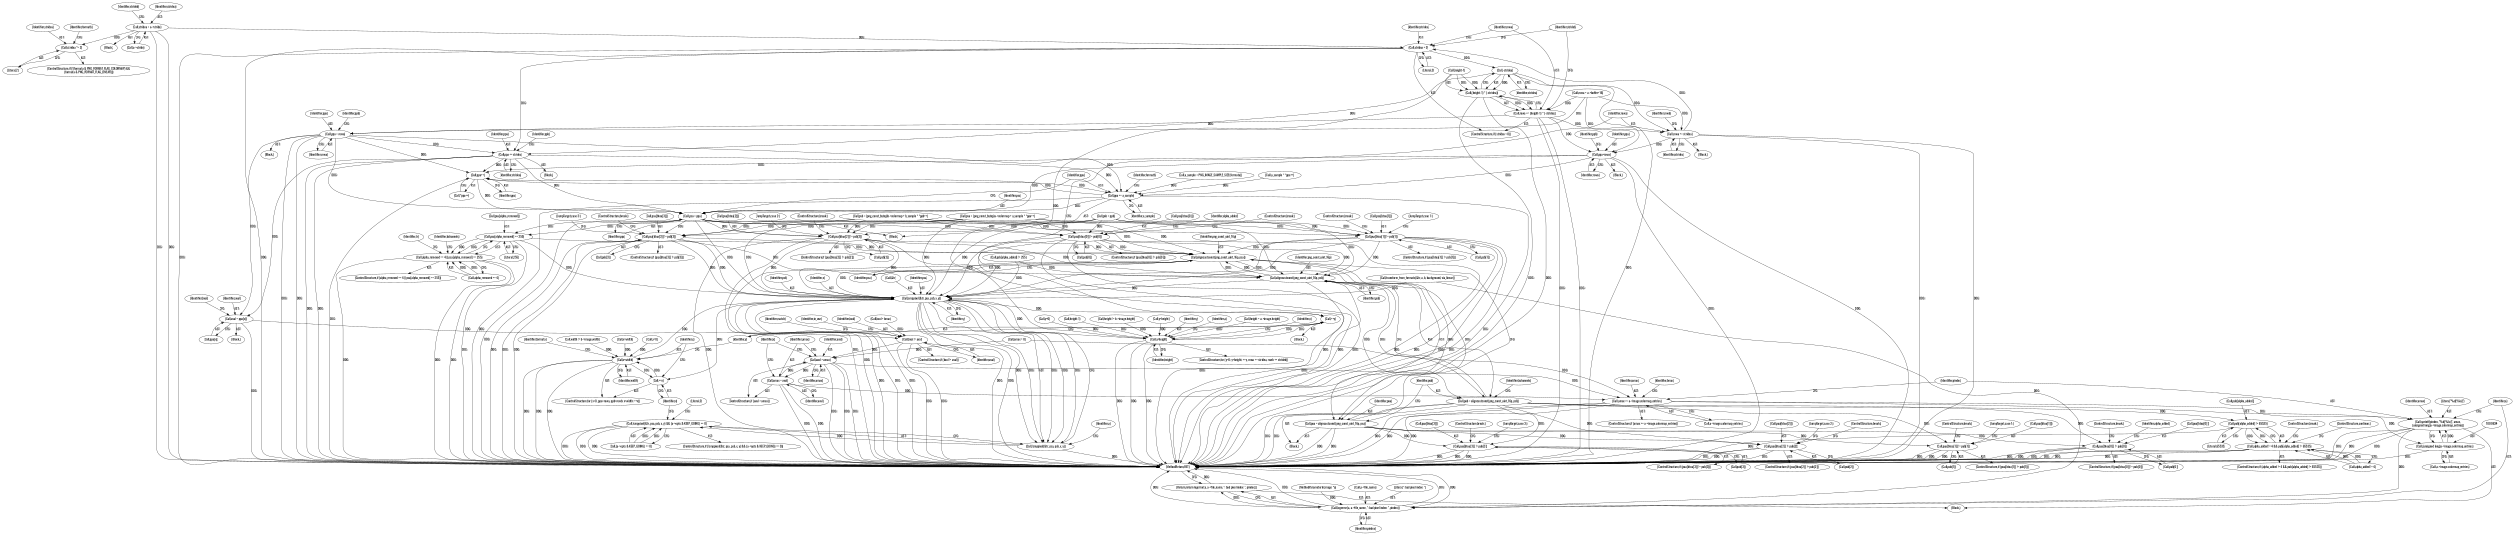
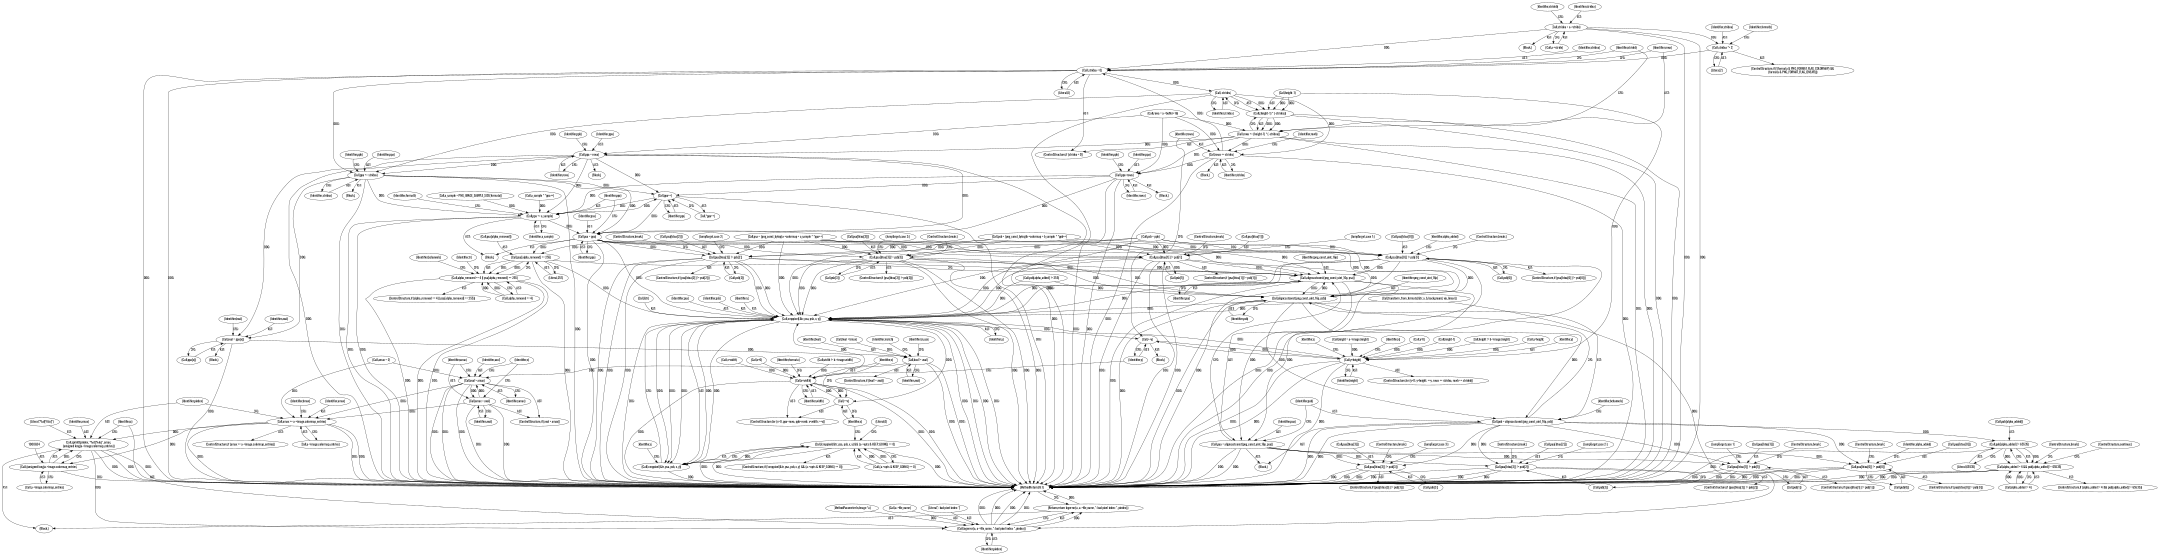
edge "(Call,stridea *= 2)" -> "(Call,stridea < 0)": added, label "DDG:"
edge "(Call,psa[alpha_removed] == 255)" -> "(Call,aligncastconst(png_const_uint_16p, psa))": label "DDG: " -> "CFG: "
edge "(Call,psa[btoa[1]] != psb[1])" -> "(Call,psb[1])": label "CFG: " -> "DDG: "
